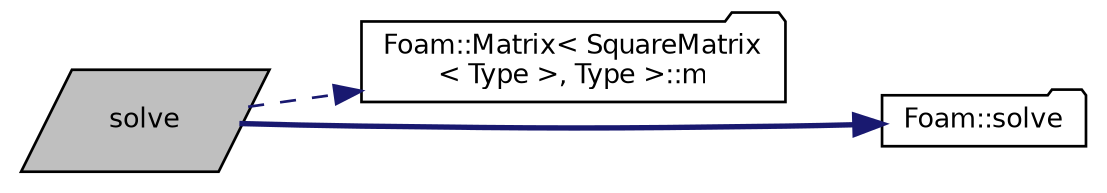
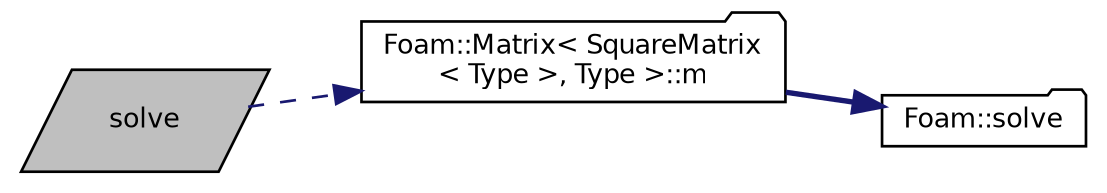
edge "solve" -> "Foam::solve": now "Foam::Matrix< SquareMatrix < Type >, Type >::m" -> "Foam::solve"
